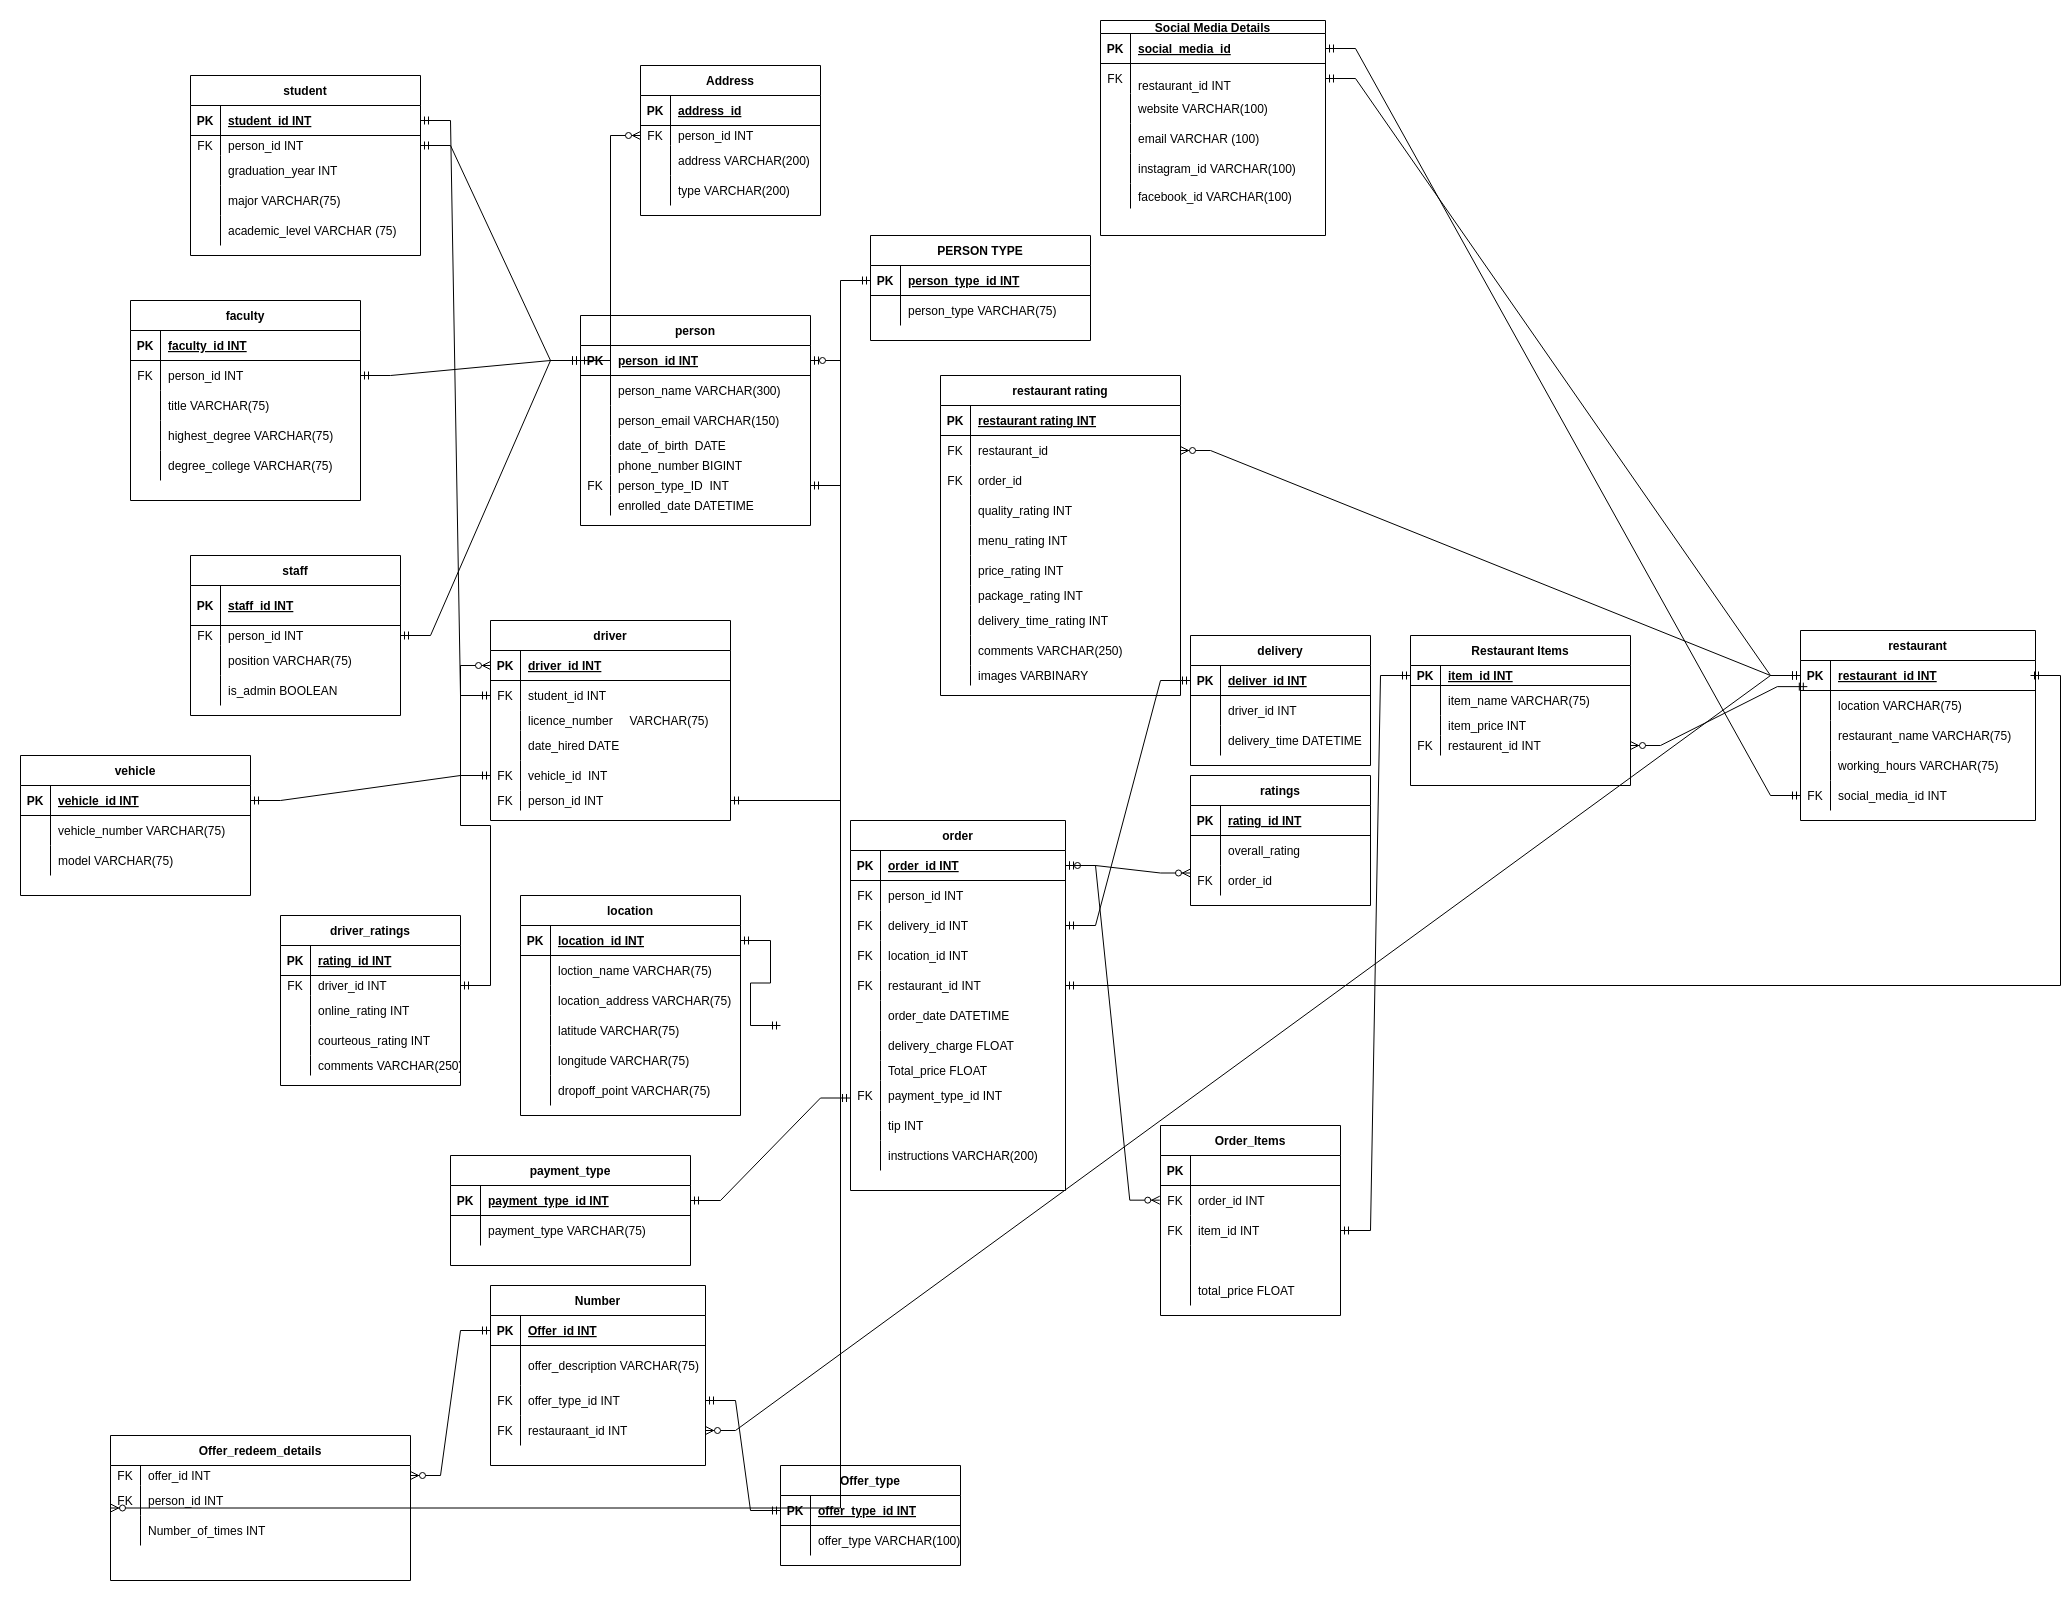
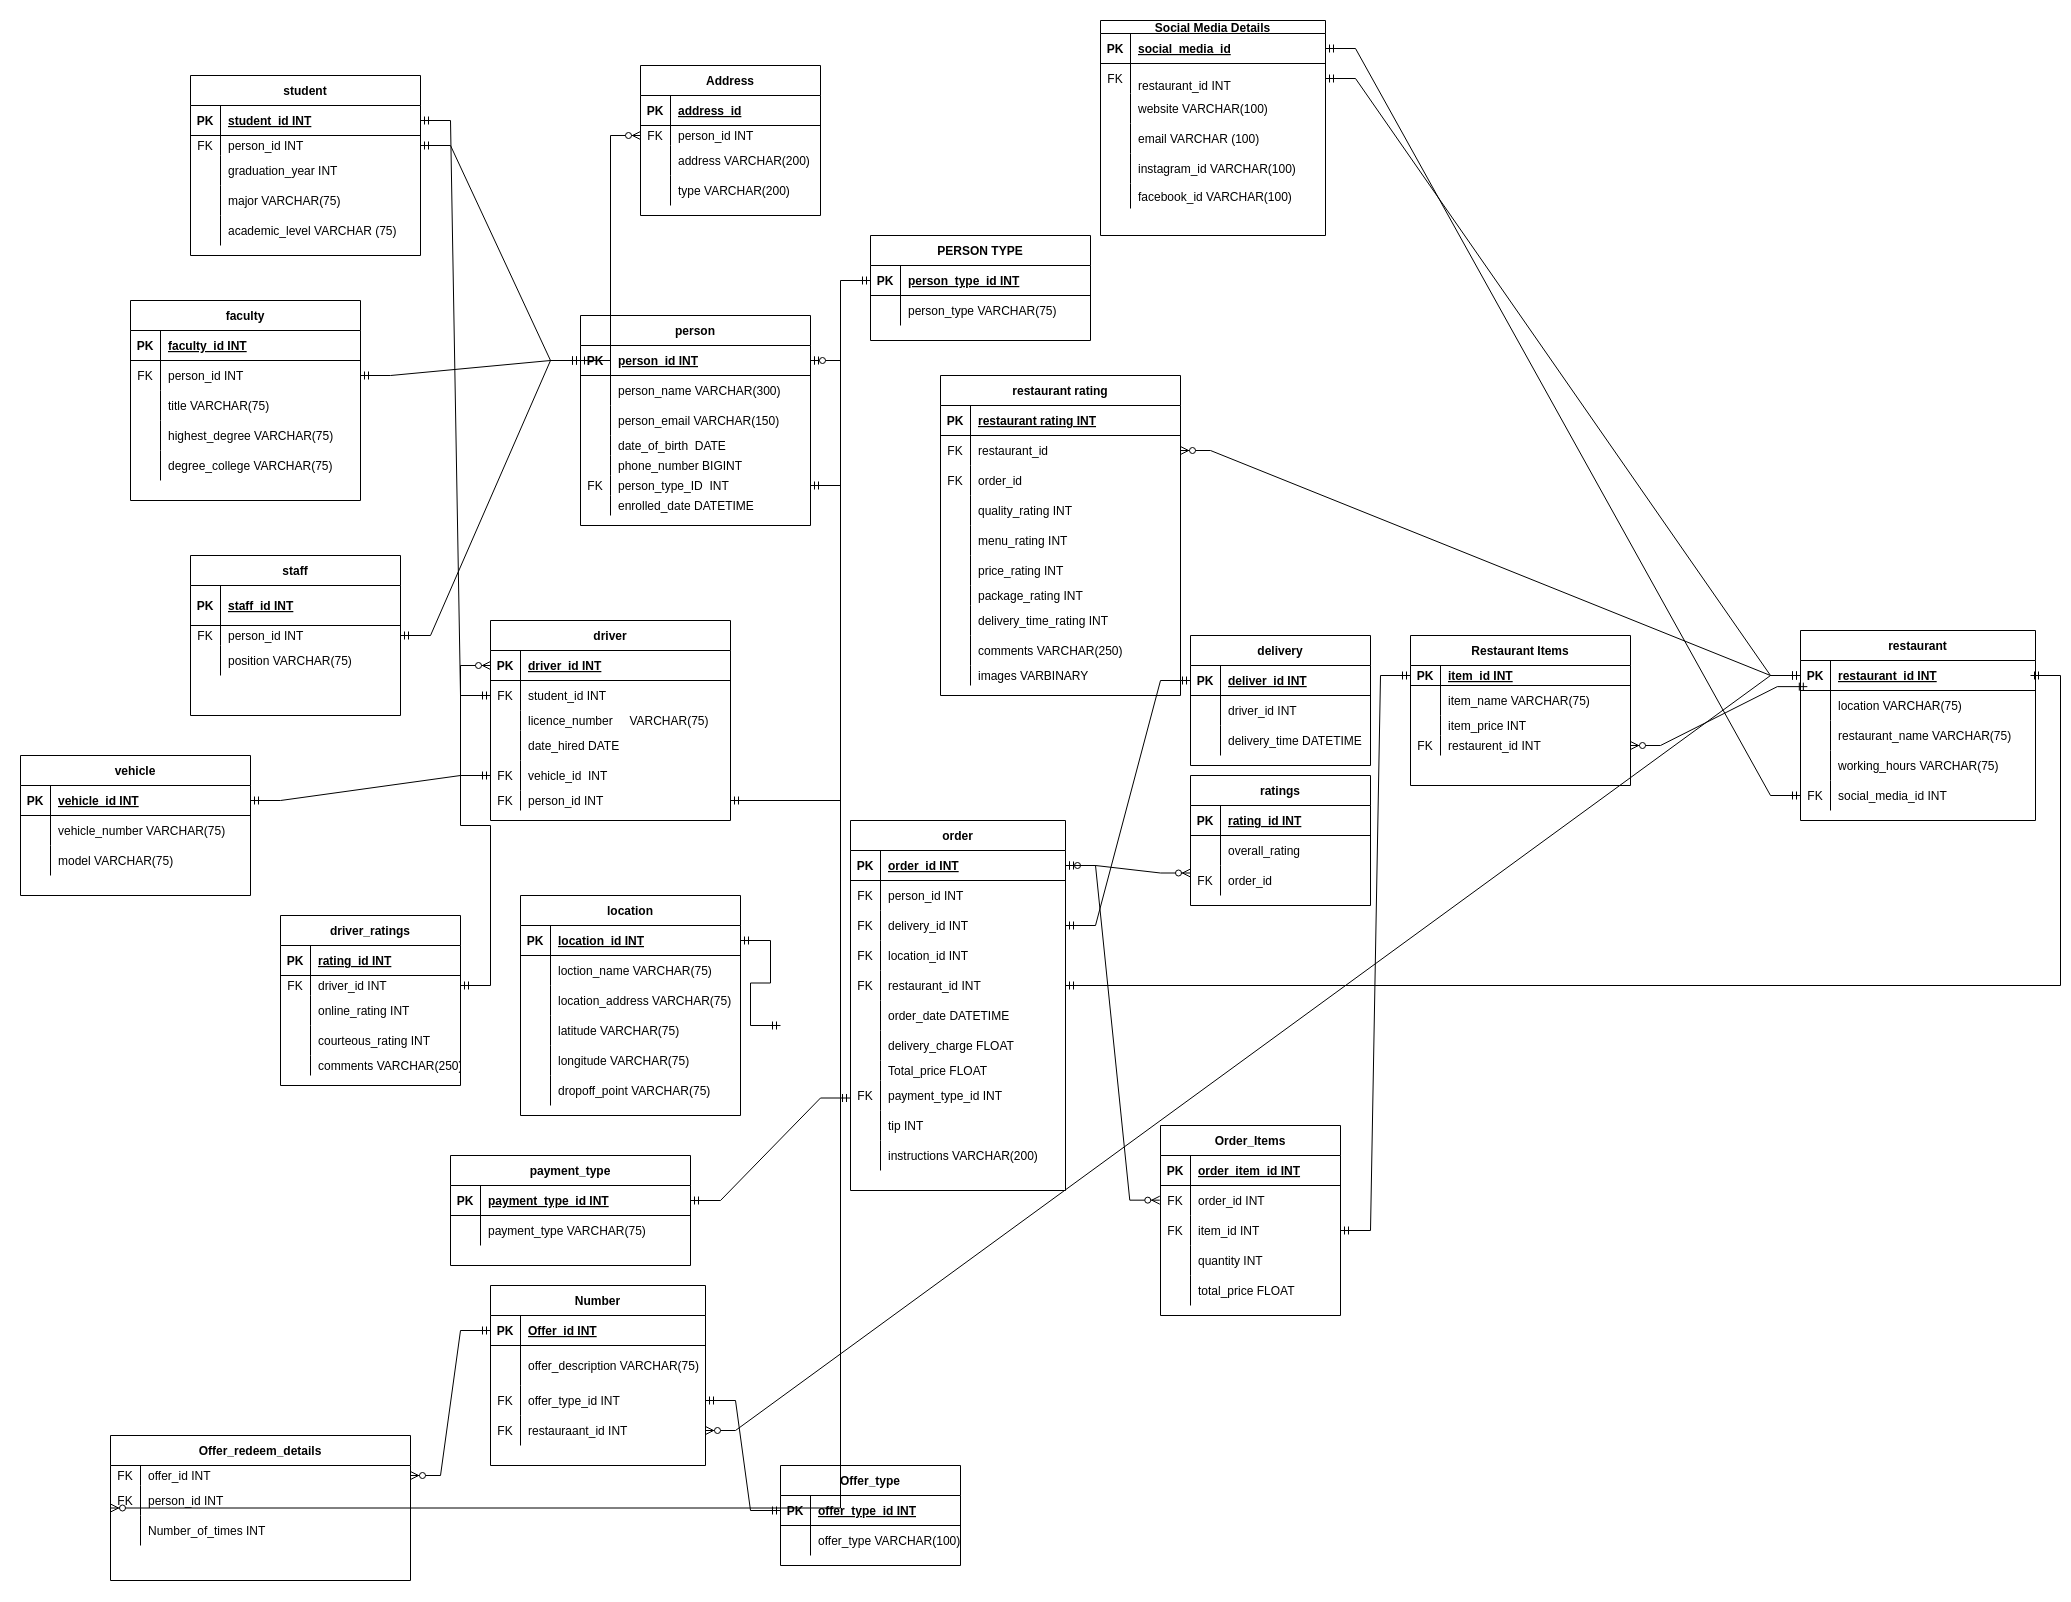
node "is_admin BOOLEAN": removed
node "order_item_id INT": added
node "quantity INT": added
